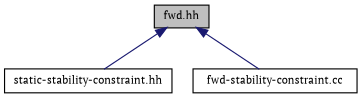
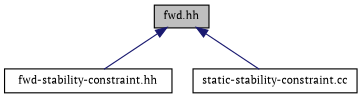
node "static-stability-constraint.hh": label "static-stability-constraint.hh" -> "fwd-stability-constraint.hh"
node "fwd-stability-constraint.cc": label "fwd-stability-constraint.cc" -> "static-stability-constraint.cc"
